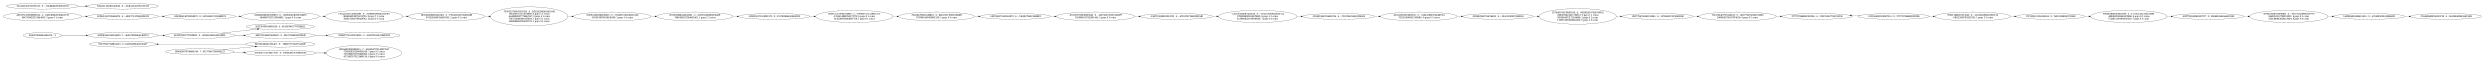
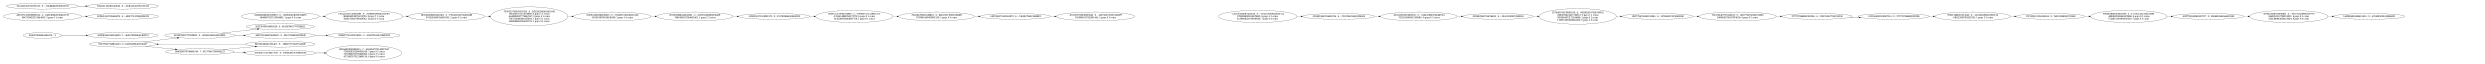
edge "-1223456290218907114 : 9 : 3777787068881081206" -> "3777787068881081206 : 6 : 1743762427759124159": reversed
node "-6959206148709358875 : 8 : 5678414357128440874": removed
node "-5342713008023024722 : 6 : -4725378719638995540": removed
node "-7164608499760535718 : 6 : 1443984829459613425": removed
edge "4529581651842244039 : 1 : 4641270000661484274" -> "4813978017797028822 : 9 : 4529581651842244039": now "832770027548854223 : 0 : 841962386462702427" -> "4813978017797028822 : 9 : 4529581651842244039"
edge "832770027548854223 : 0 : 841962386462702427" -> "5986426879708404549 : 7 : 832770027548854223": added
